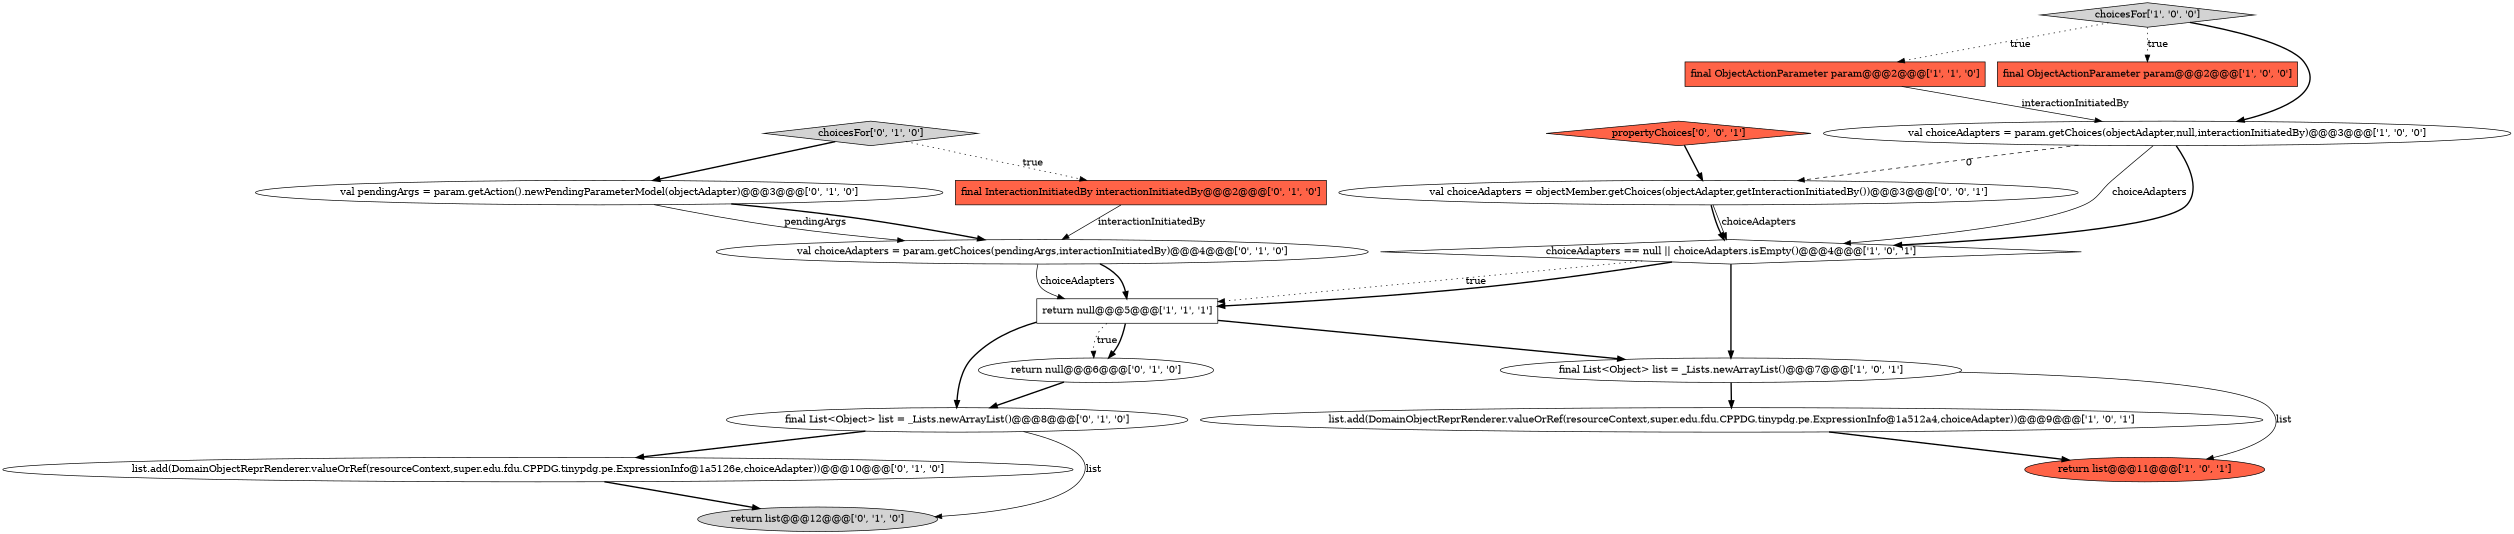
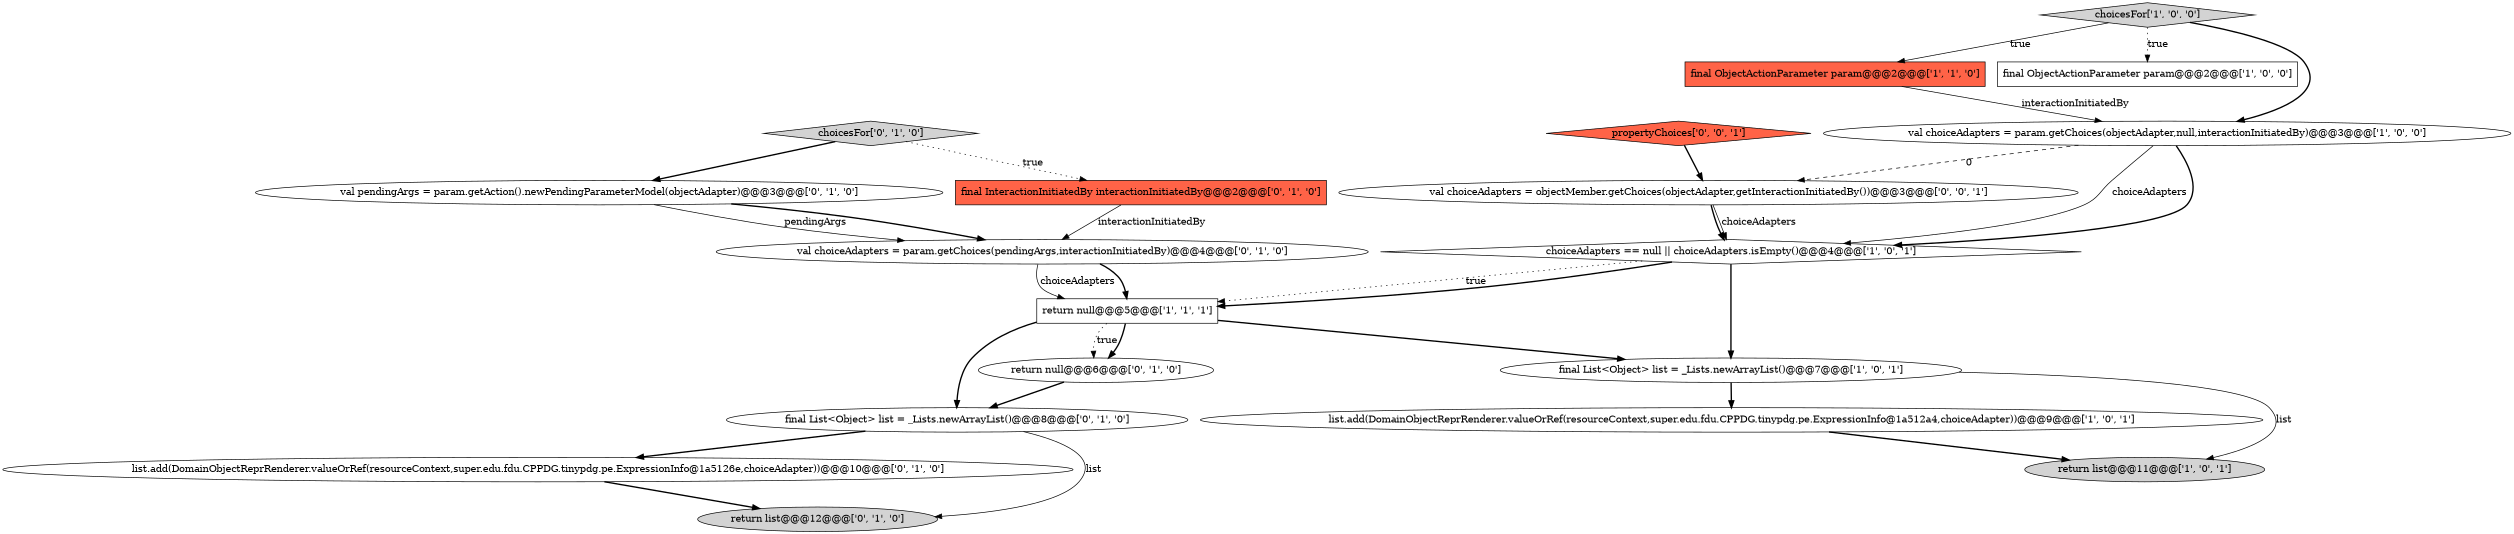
edge "choicesFor['1', '0', '0']" -> "final ObjectActionParameter param@@@2@@@['1', '1', '0']": style dotted -> solid
node "final ObjectActionParameter param@@@2@@@['1', '0', '0']": fillcolor tomato -> white
node "return list@@@11@@@['1', '0', '1']": fillcolor tomato -> lightgray
